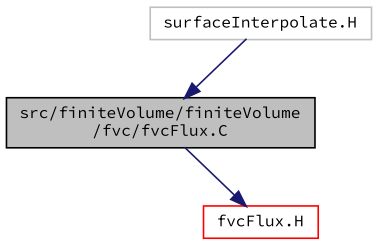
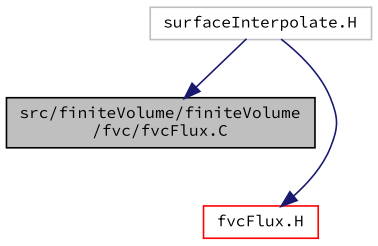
edge "src/finiteVolume/finiteVolume /fvc/fvcFlux.C" -> "fvcFlux.H": now "surfaceInterpolate.H" -> "fvcFlux.H"
